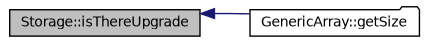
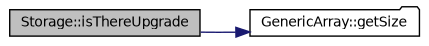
edge "GenericArray::getSize" -> "Storage::isThereUpgrade": reversed
